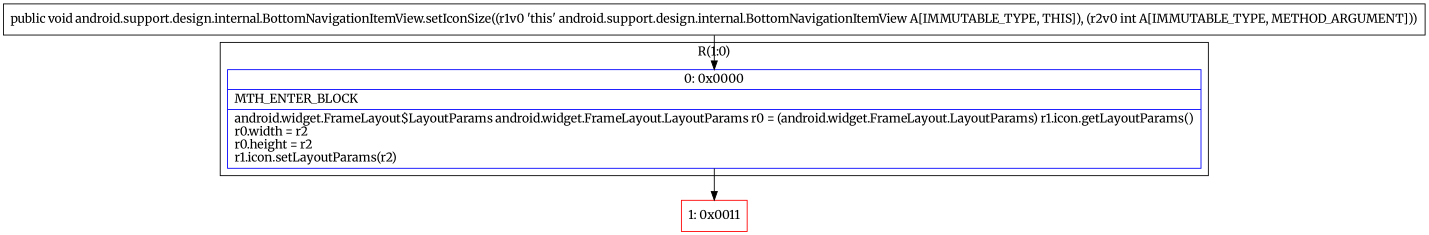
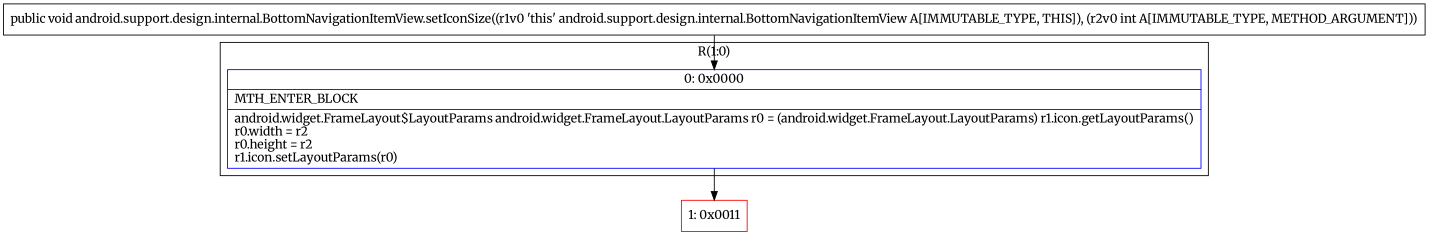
node "0: 0x0000": text "r1.icon.setLayoutParams(r2)" -> "r1.icon.setLayoutParams(r0)"
